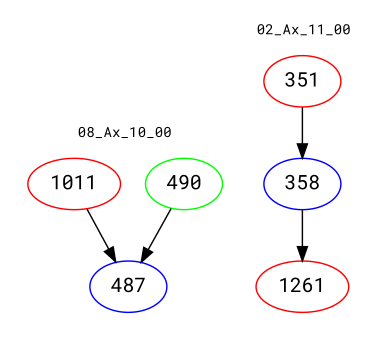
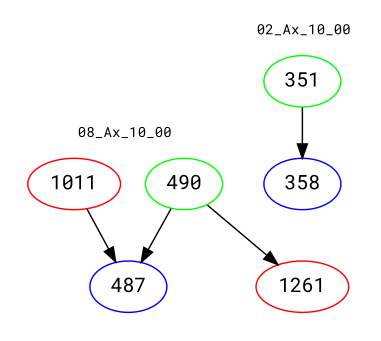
cluster "02_Ax_11_00": label "02_Ax_11_00" -> "02_Ax_10_00"
node "351": color red -> green
edge "358" -> "1261": now "490" -> "1261"
